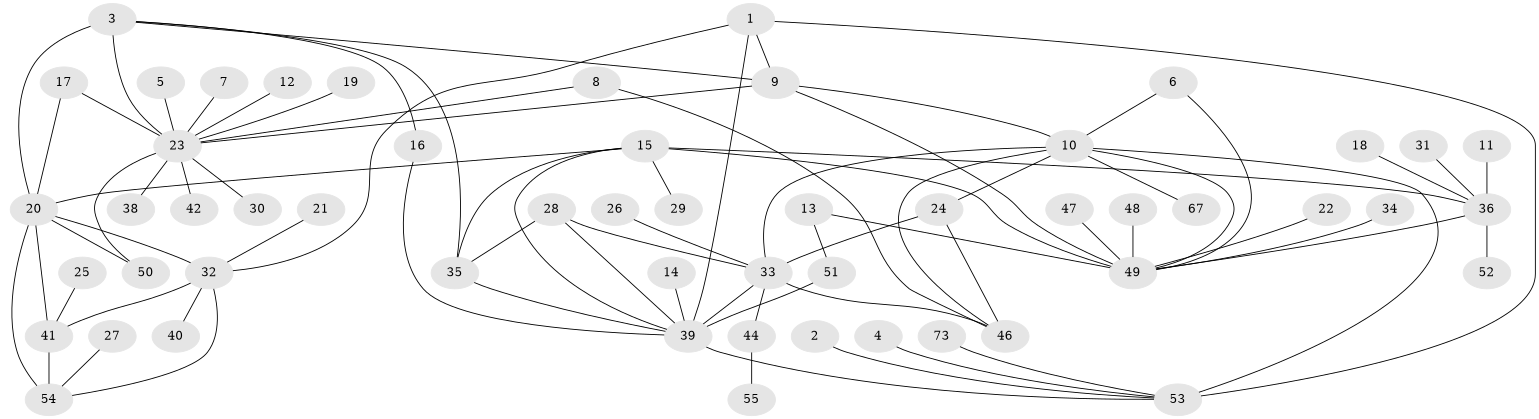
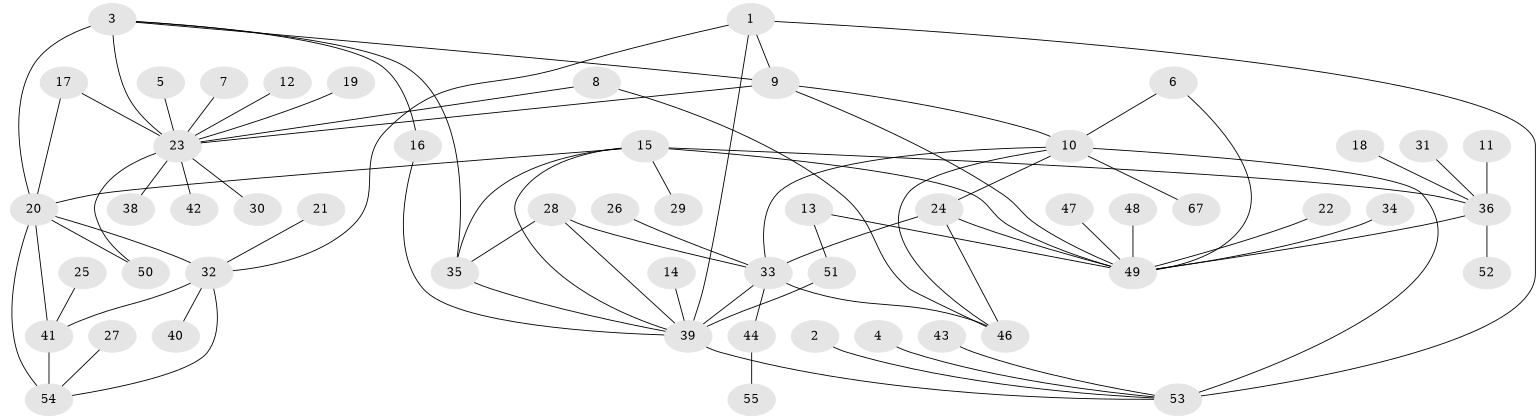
edge "10" -- "49": now "24" -- "49"
node "73": label "73" -> "43"
